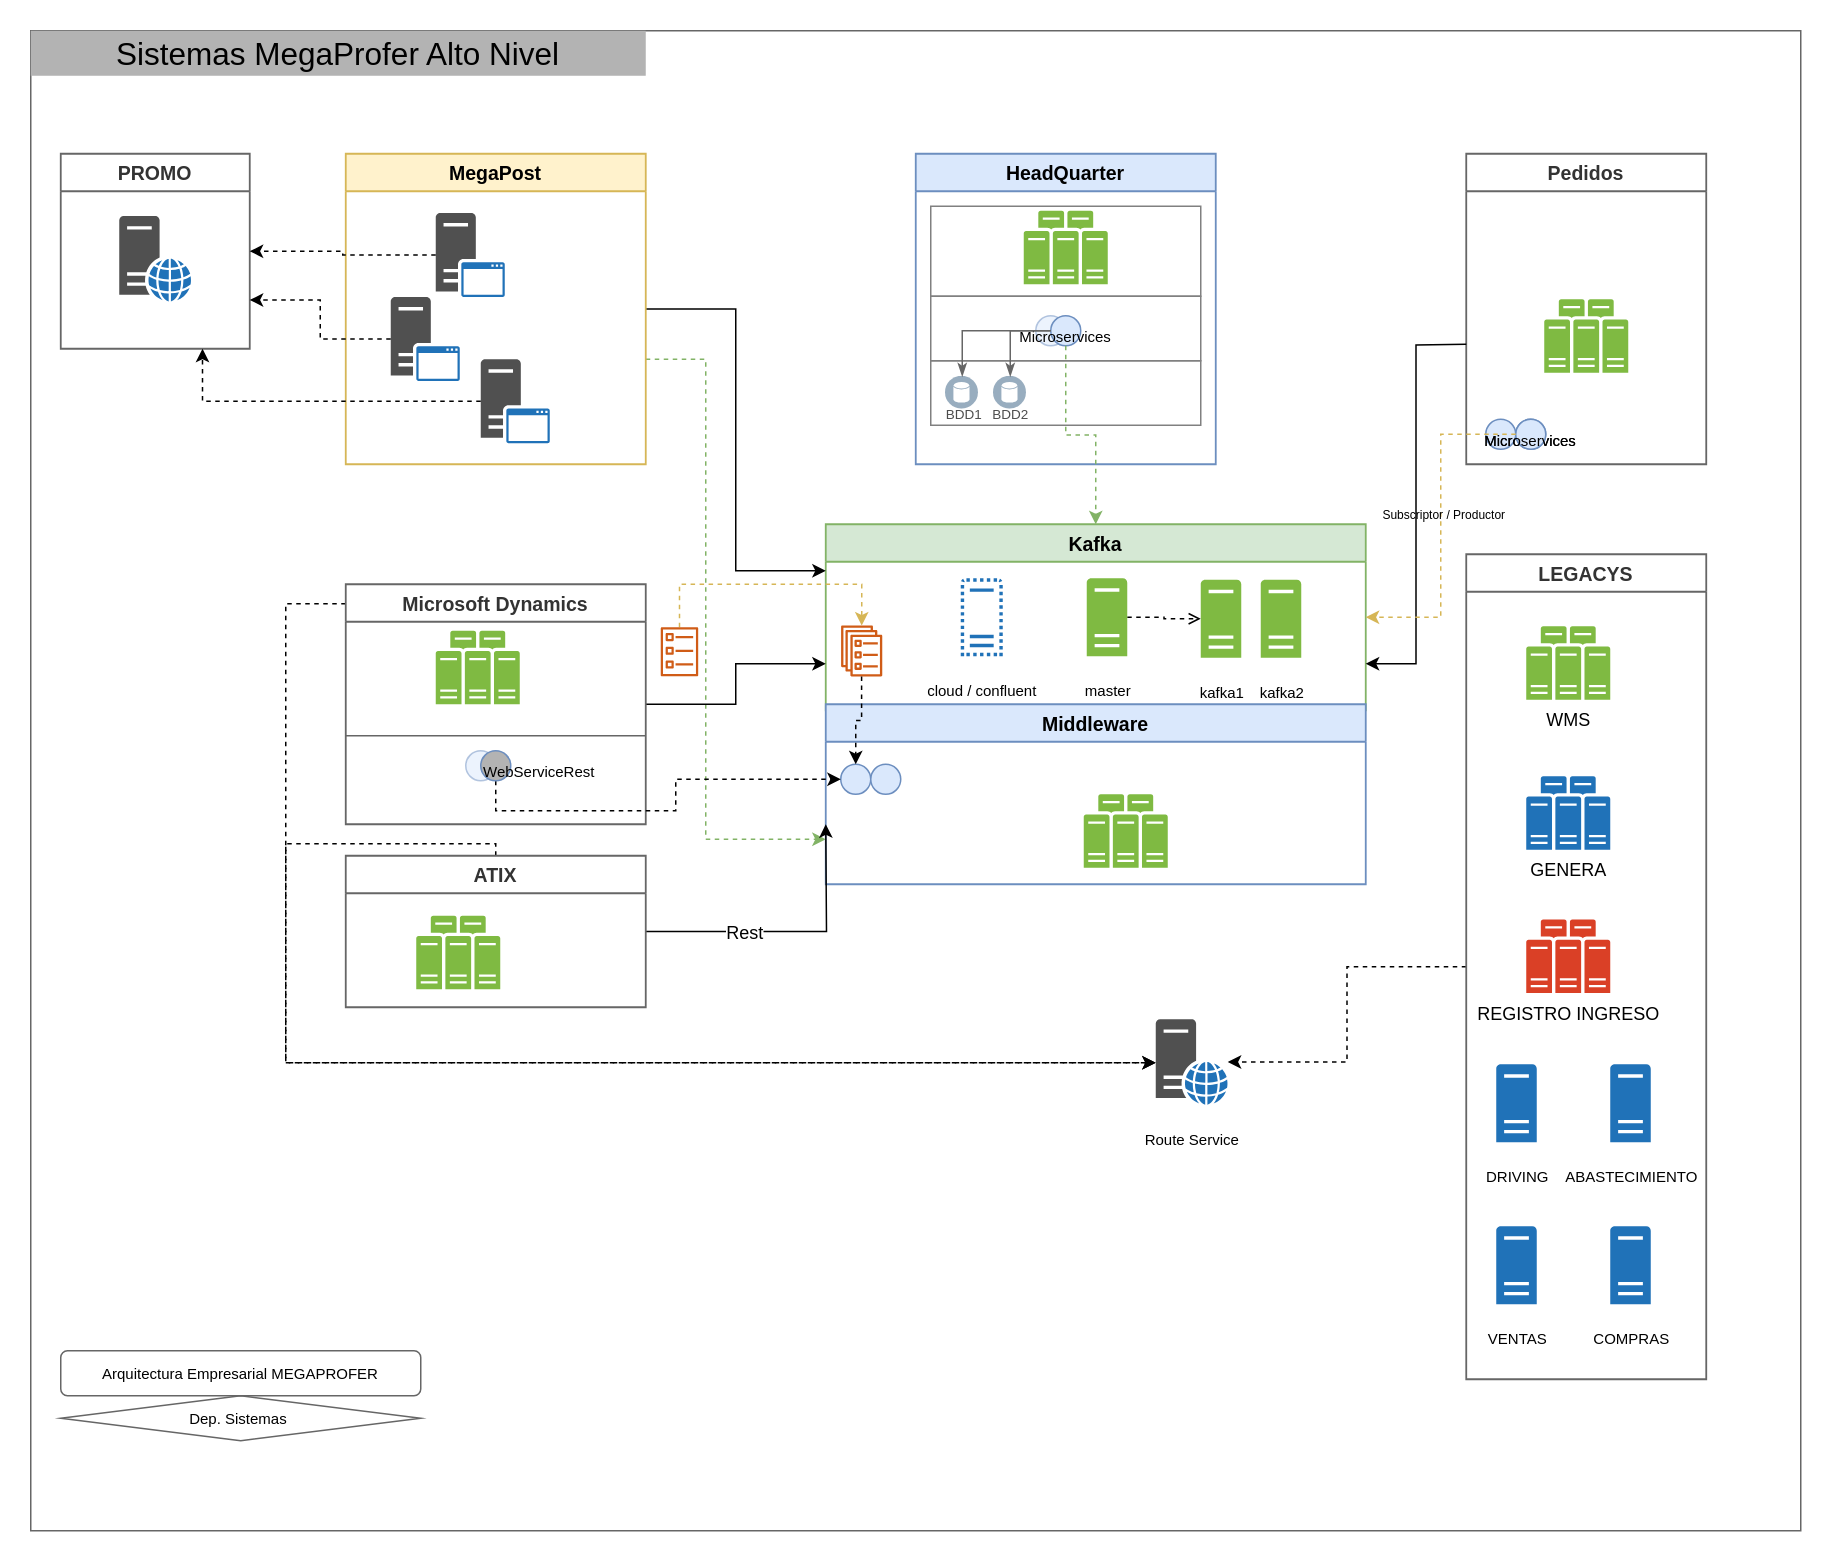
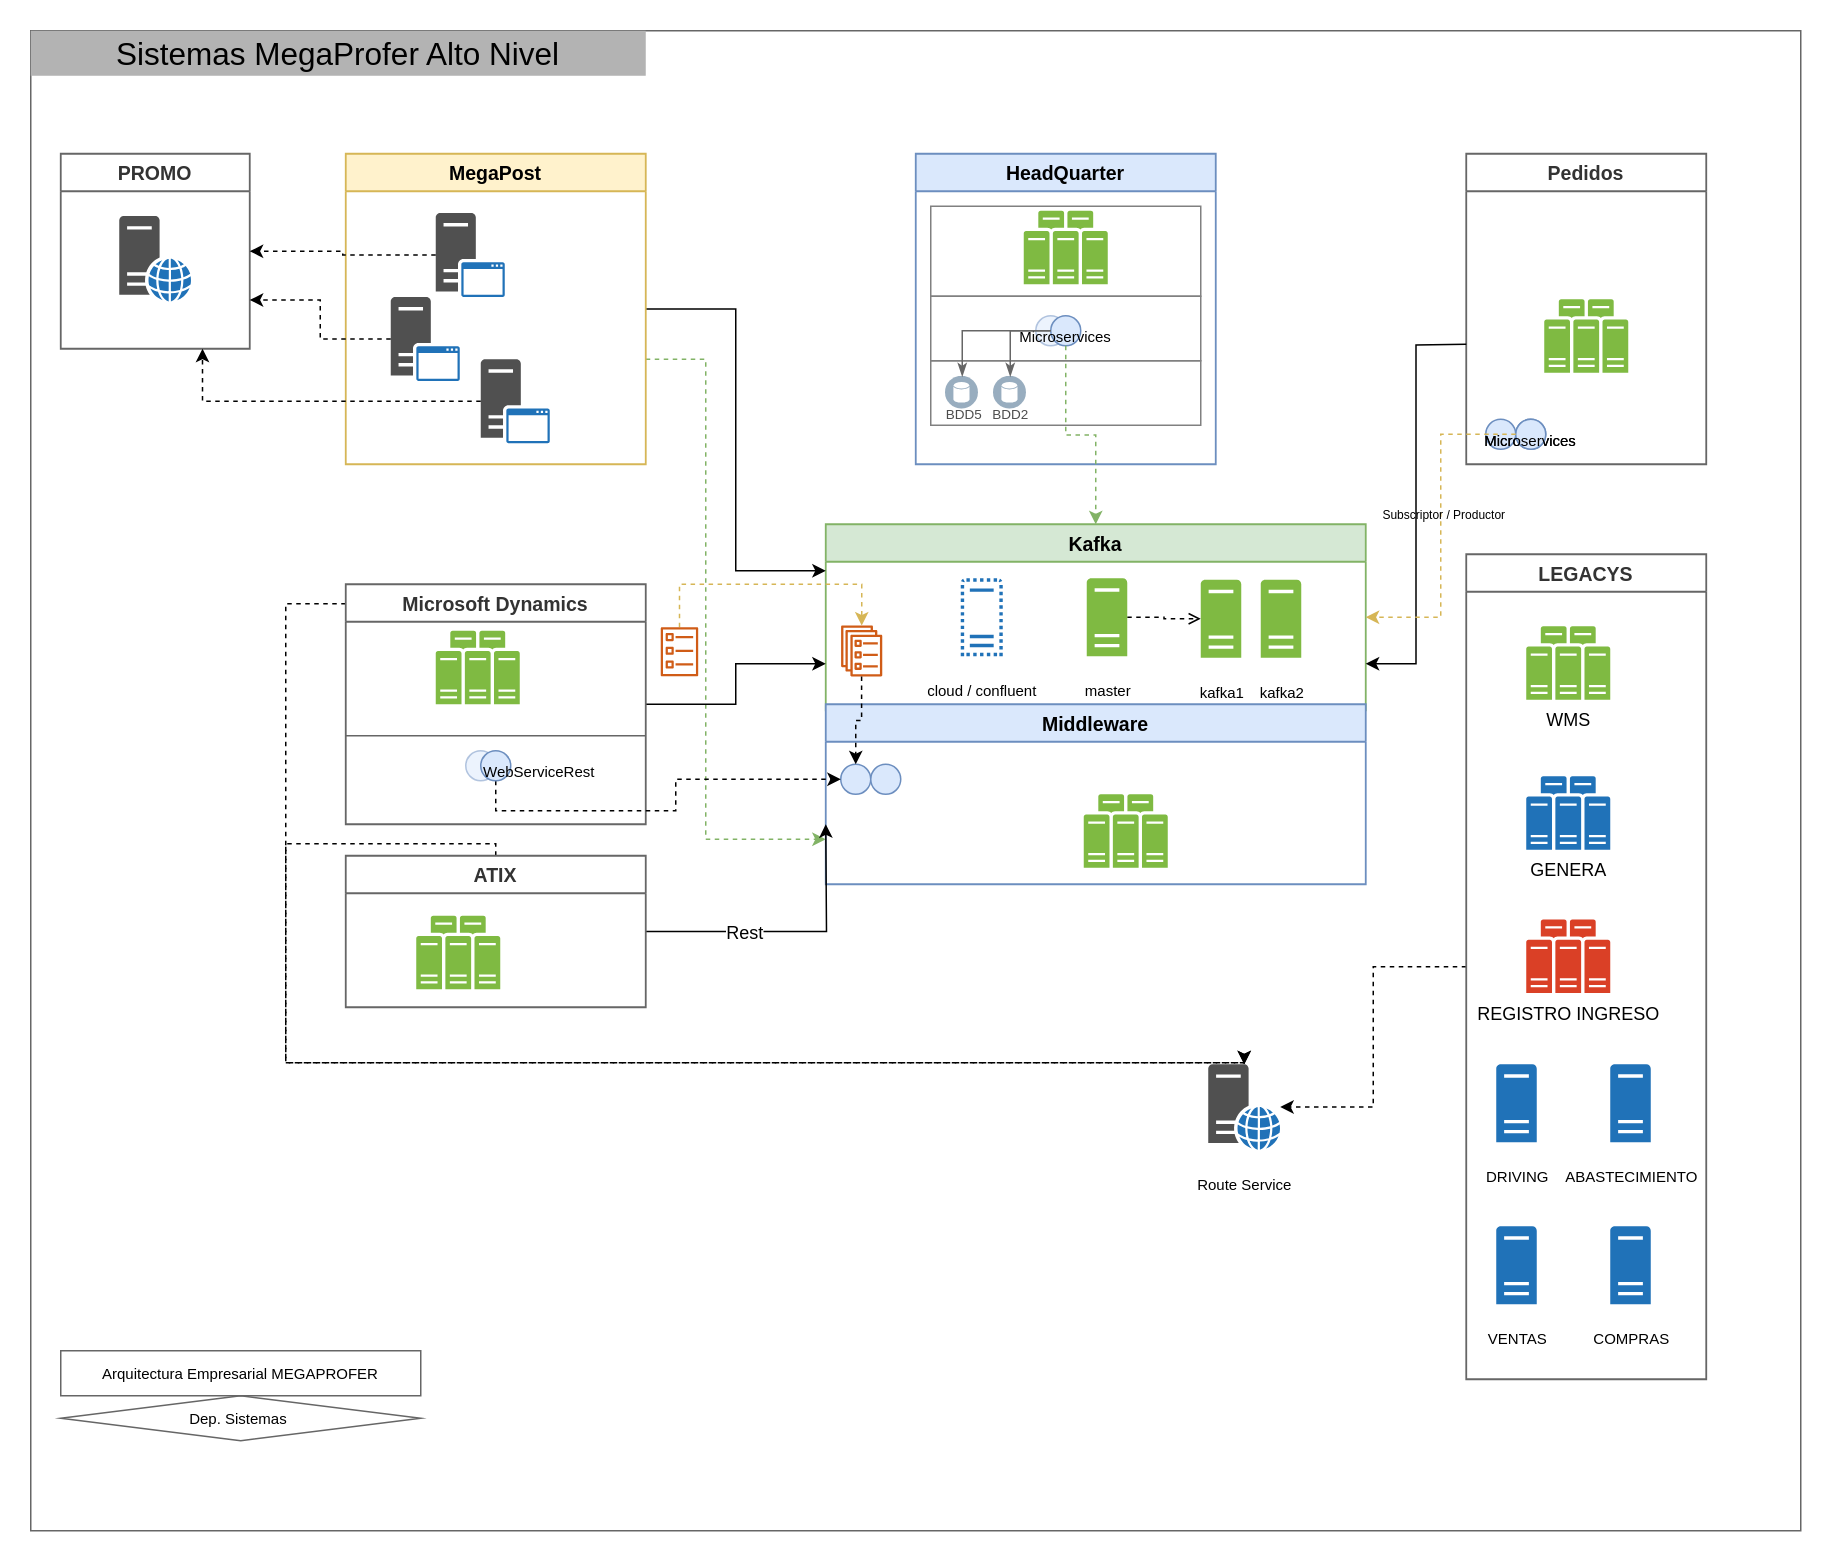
node "BDD1": label "BDD1" -> "BDD5"
node "WebServiceRest": fillcolor #b3b3b3 -> #dae8fc
node "Route Service": moved (1192, 1062) -> (1244, 1107)
node "Arquitectura Empresarial MEGAPROFER": shape rounded rectangle -> rectangle
